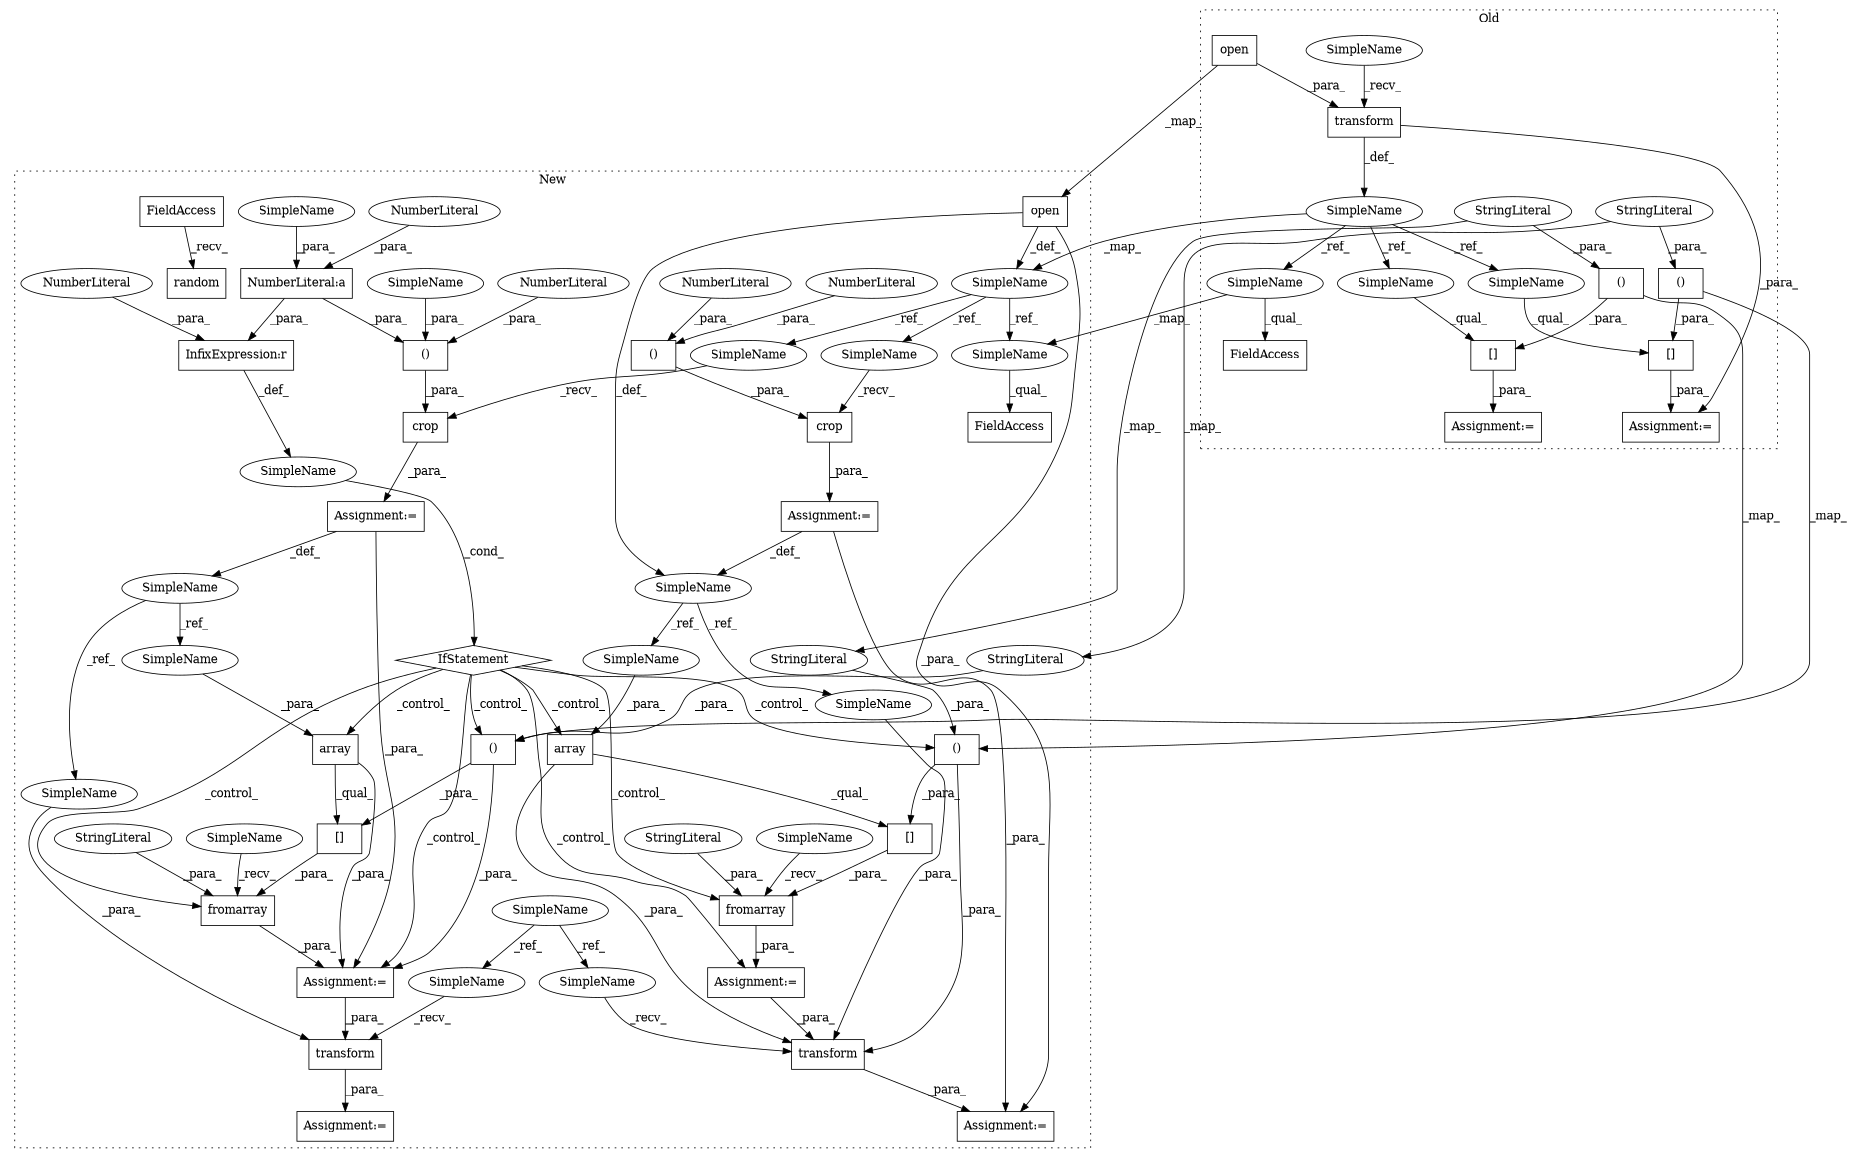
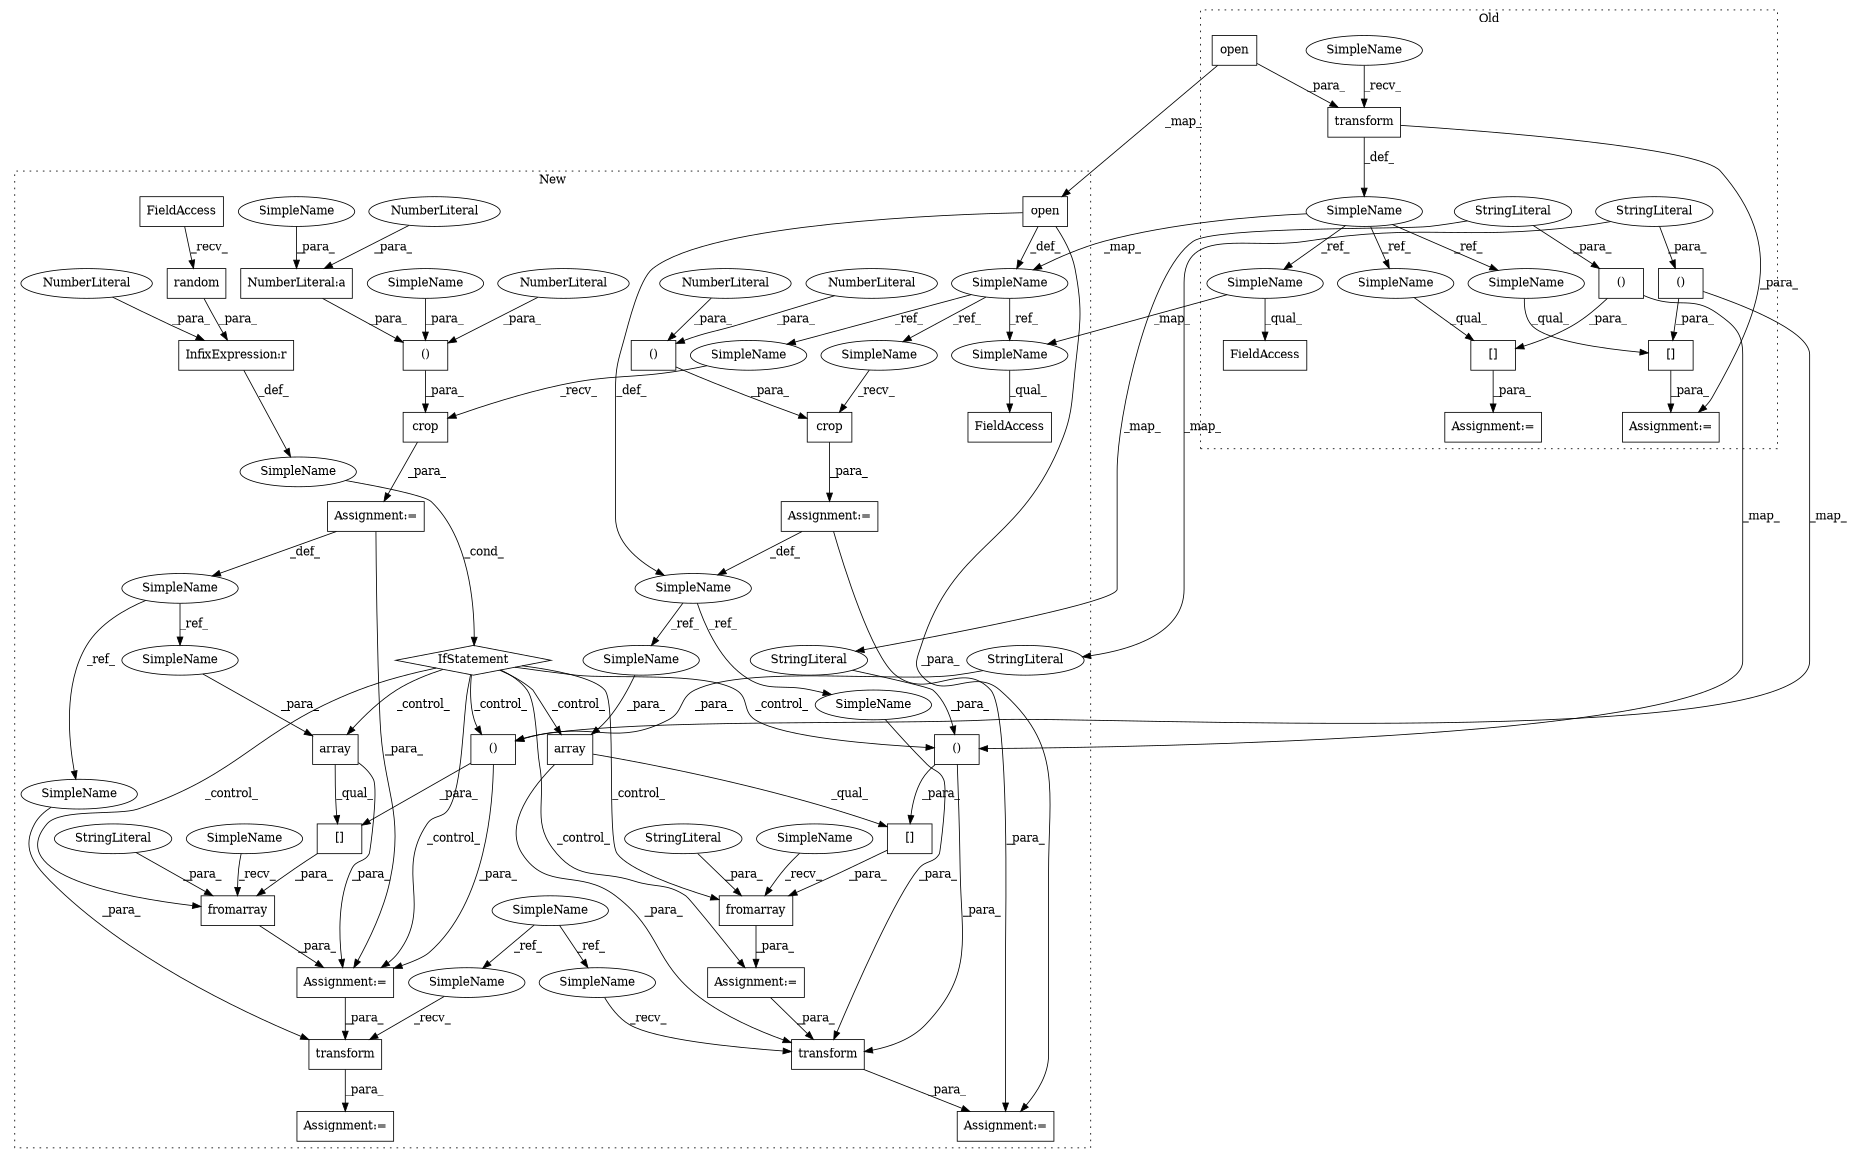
edge "NumberLiteral:a" -> "InfixExpression:r": now "random" -> "InfixExpression:r"
